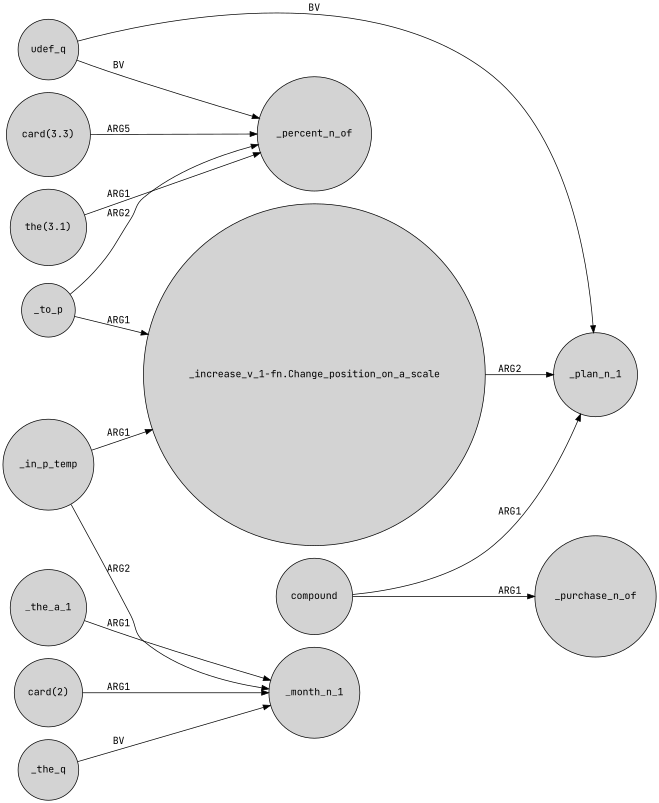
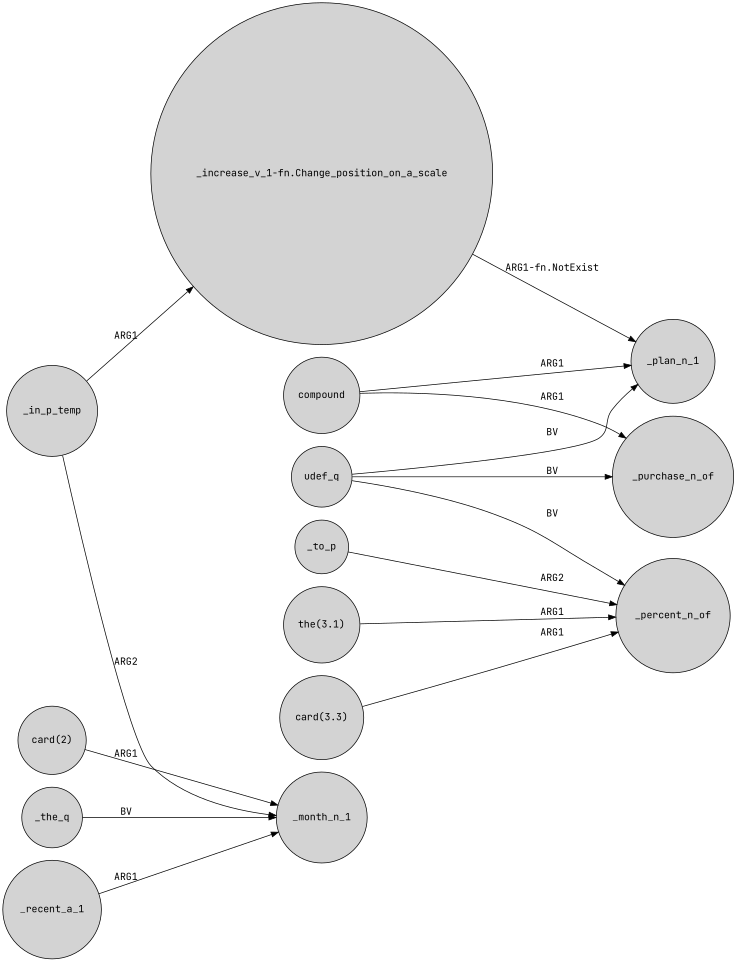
edge "card(3.3)" -> "_percent_n_of": label "ARG5" -> "ARG1"
edge "_to_p" -> "_increase_v_1-fn.Change_position_on_a_scale": removed, label "ARG1"
edge "_increase_v_1-fn.Change_position_on_a_scale" -> "_plan_n_1": label "ARG2" -> "ARG1-fn.NotExist"
edge "udef_q" -> "_purchase_n_of": added, label "BV"
node "_the_a_1": label "_the_a_1" -> "_recent_a_1"
